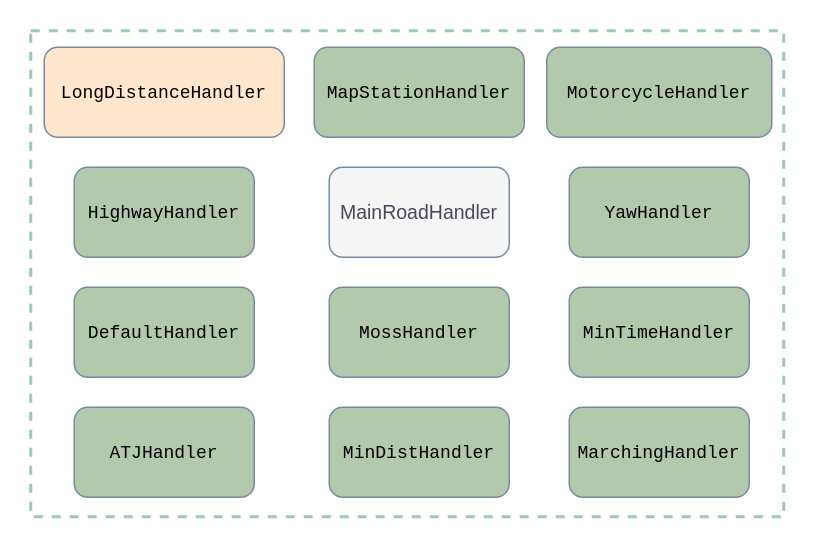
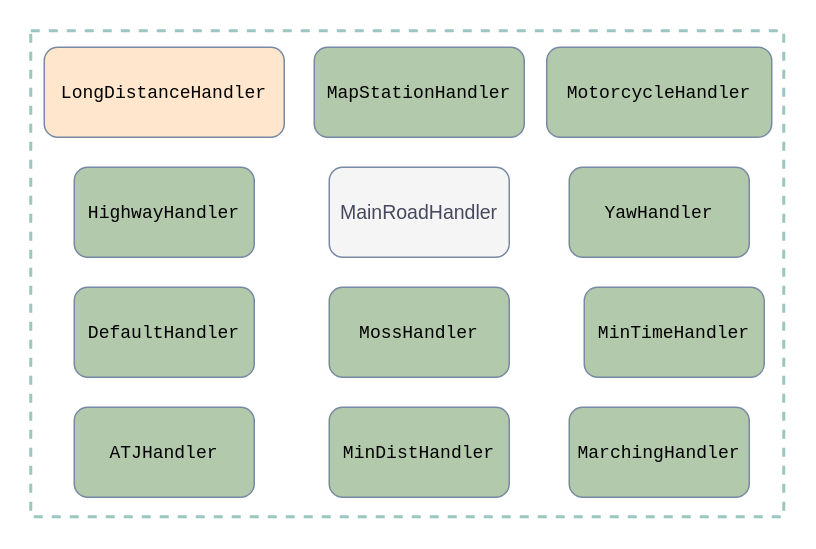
node "MinTimeHandler": moved (659, 332) -> (674, 332)
